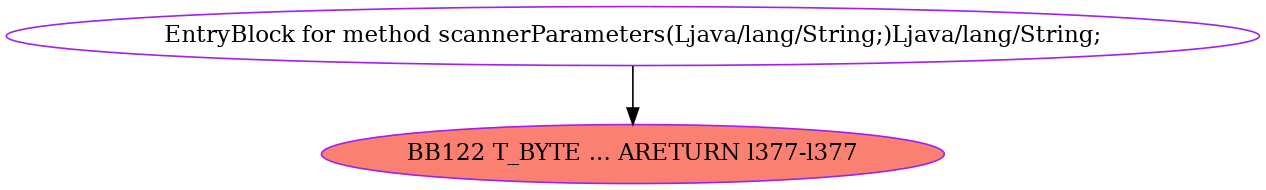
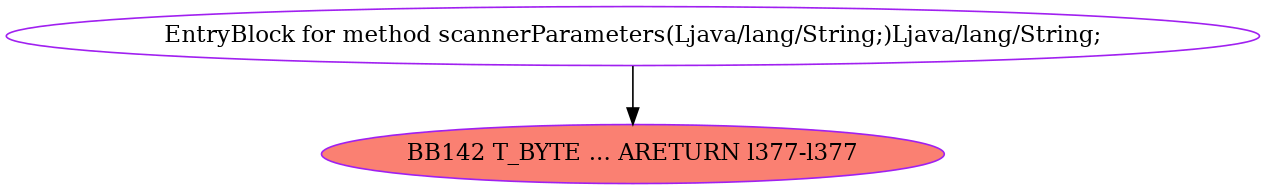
node "BB122 T_BYTE ... ARETURN l377-l377": label "BB122 T_BYTE ... ARETURN l377-l377" -> "BB142 T_BYTE ... ARETURN l377-l377"
